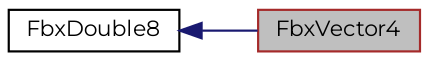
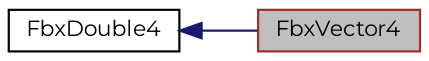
node "FbxDouble8": label "FbxDouble8" -> "FbxDouble4"
